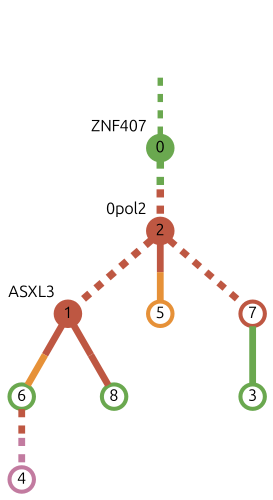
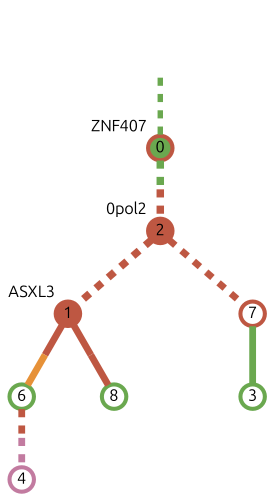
node "0 ZNF407": color #6aa84fff -> #be5742ff
node "5": removed
